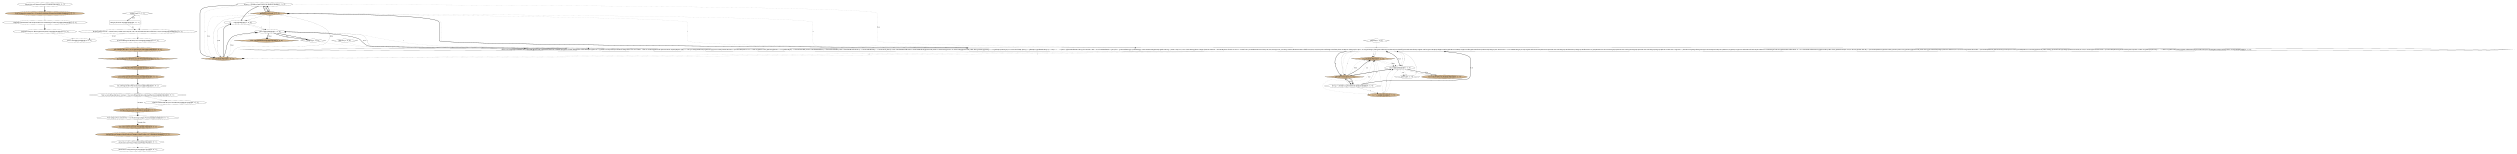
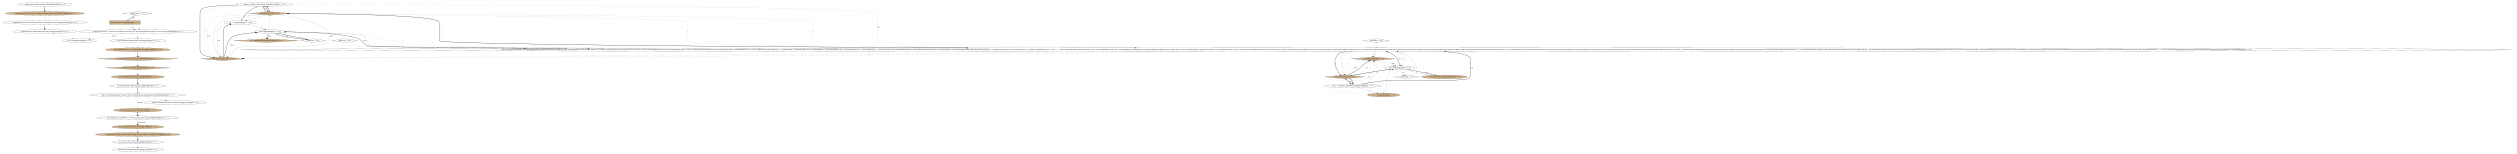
node "CategoryDataset ds@@@2@@@['0', '0', '1']": fillcolor white -> tan
edge "plot.setOutlinePaint(null)@@@7@@@['0', '0', '1']" -> "plot.setRangeGridlinesVisible(true)@@@8@@@['0', '0', '1']": style bold -> dotted
